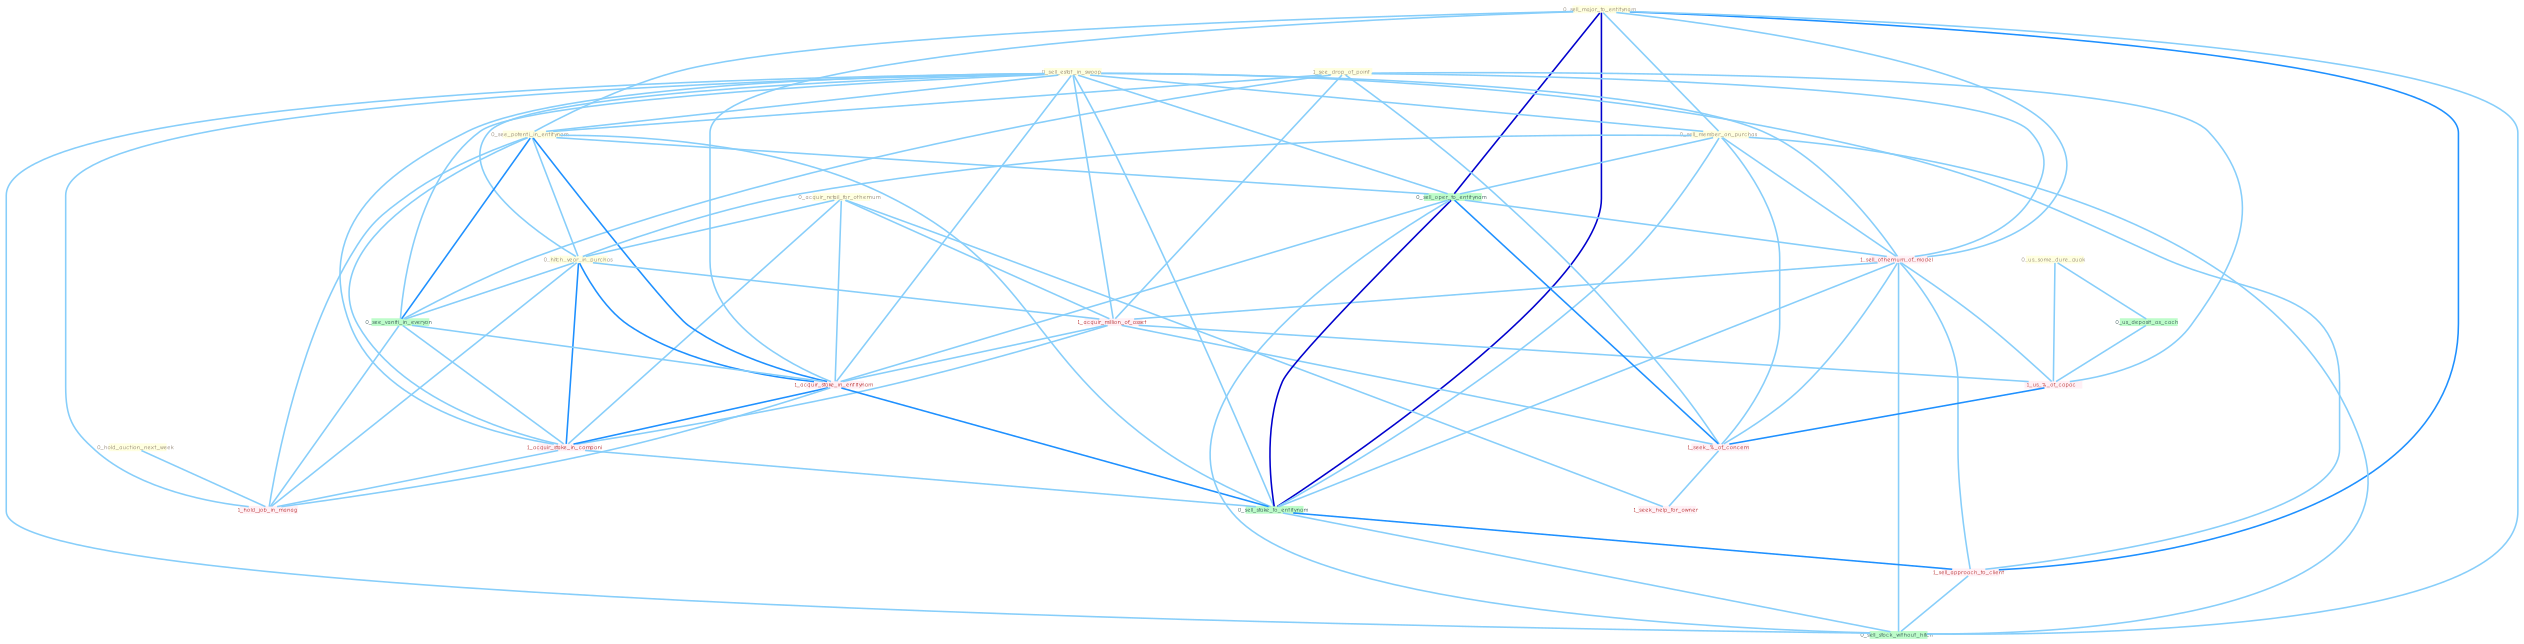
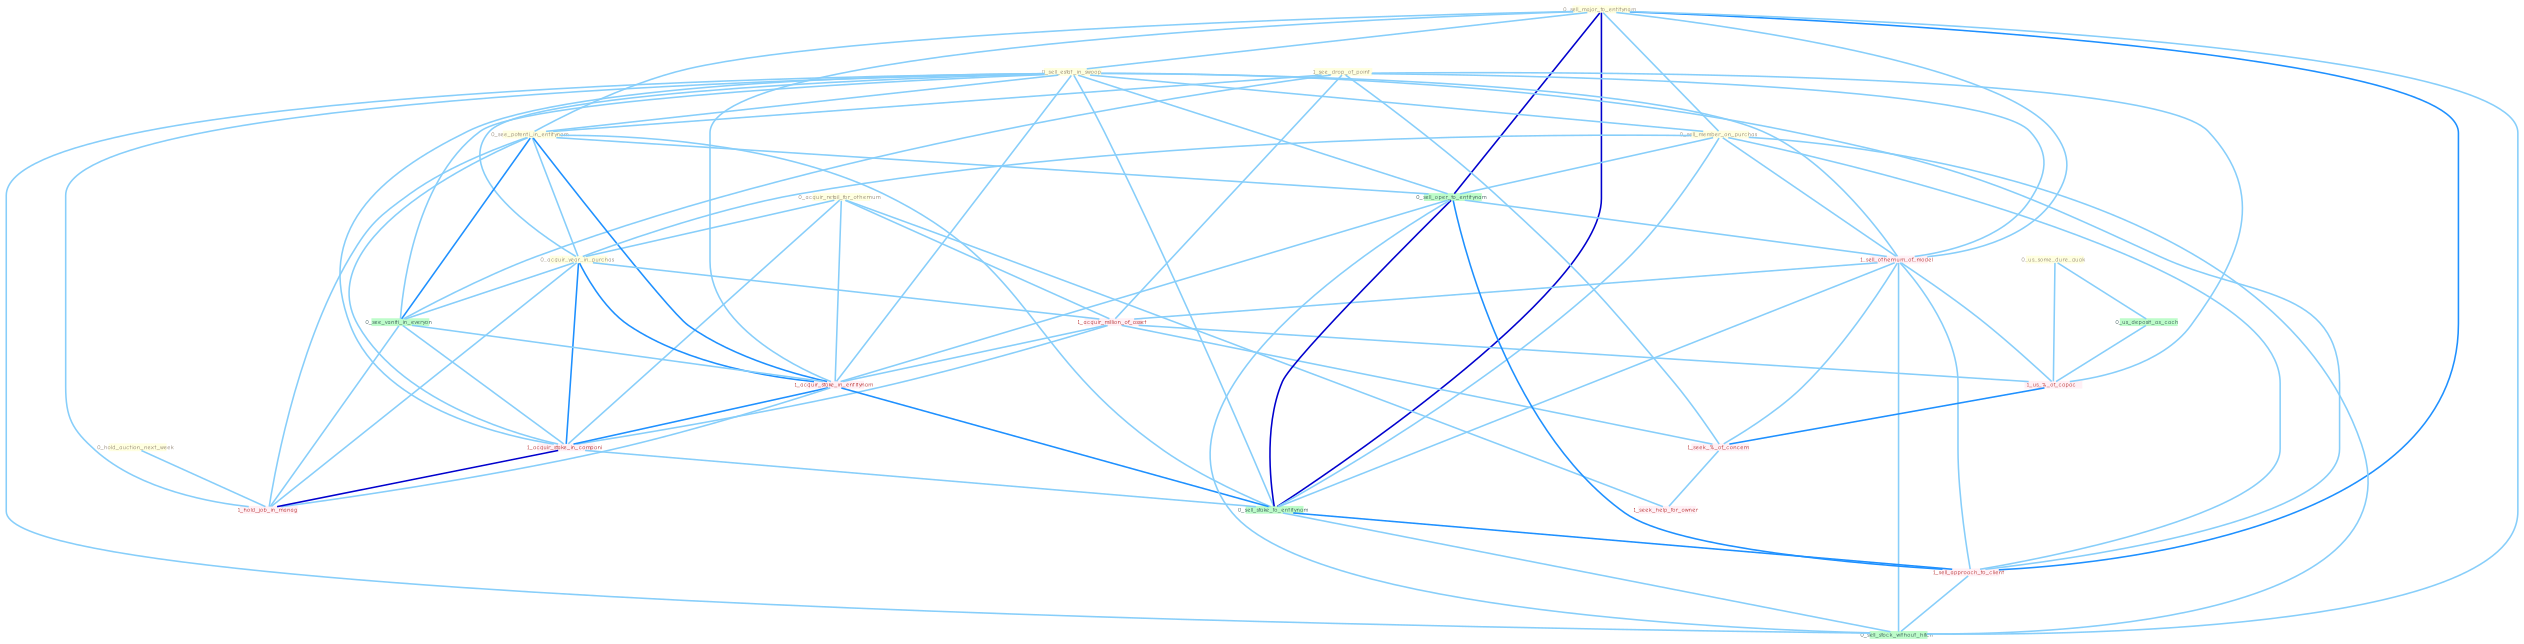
edge "0_sell_estat_in_swoop" -- "1_acquir_million_of_asset": now "0_sell_estat_in_swoop" -- "0_sell_major_to_entitynam"
node "0_hitch_year_in_purchas": label "0_hitch_year_in_purchas" -> "0_acquir_year_in_purchas"
edge "0_sell_member_on_purchas" -- "1_seek_%_of_concern": now "0_sell_member_on_purchas" -- "1_sell_approach_to_client"
edge "0_sell_oper_to_entitynam" -- "1_seek_%_of_concern": now "0_sell_oper_to_entitynam" -- "1_sell_approach_to_client"
edge "1_acquir_stake_in_compani" -- "1_hold_job_in_manag": color #87cefa -> #0000cd
